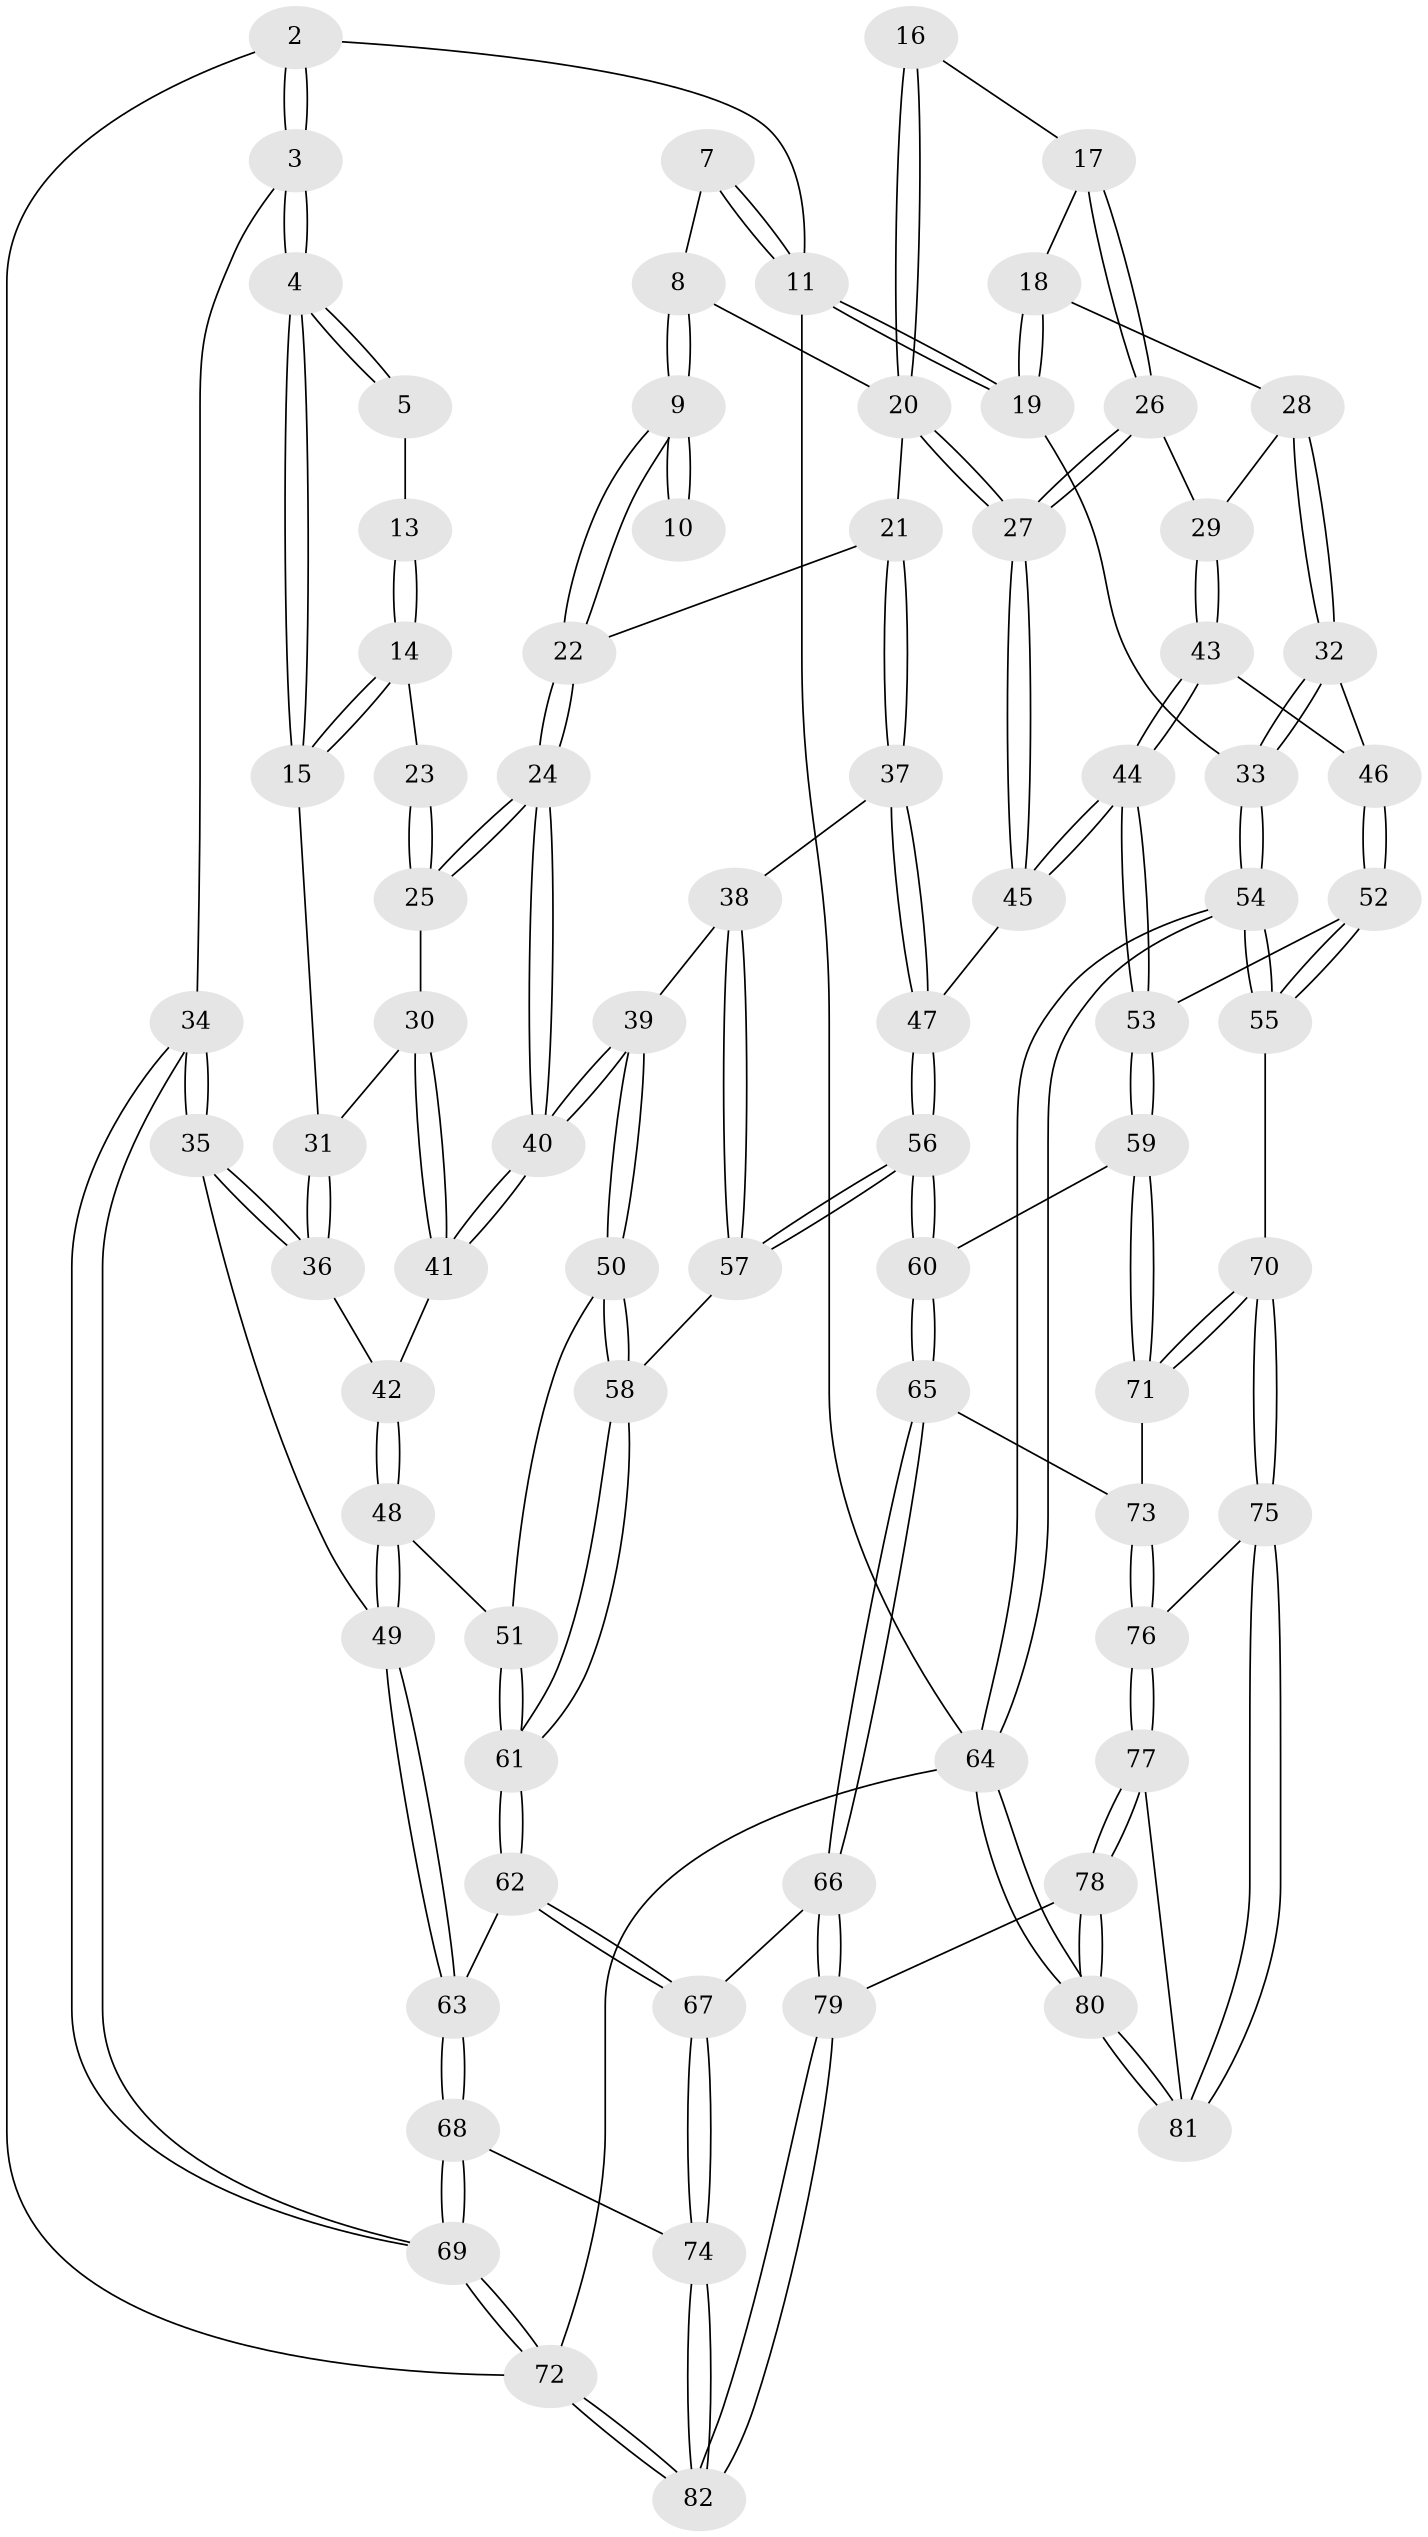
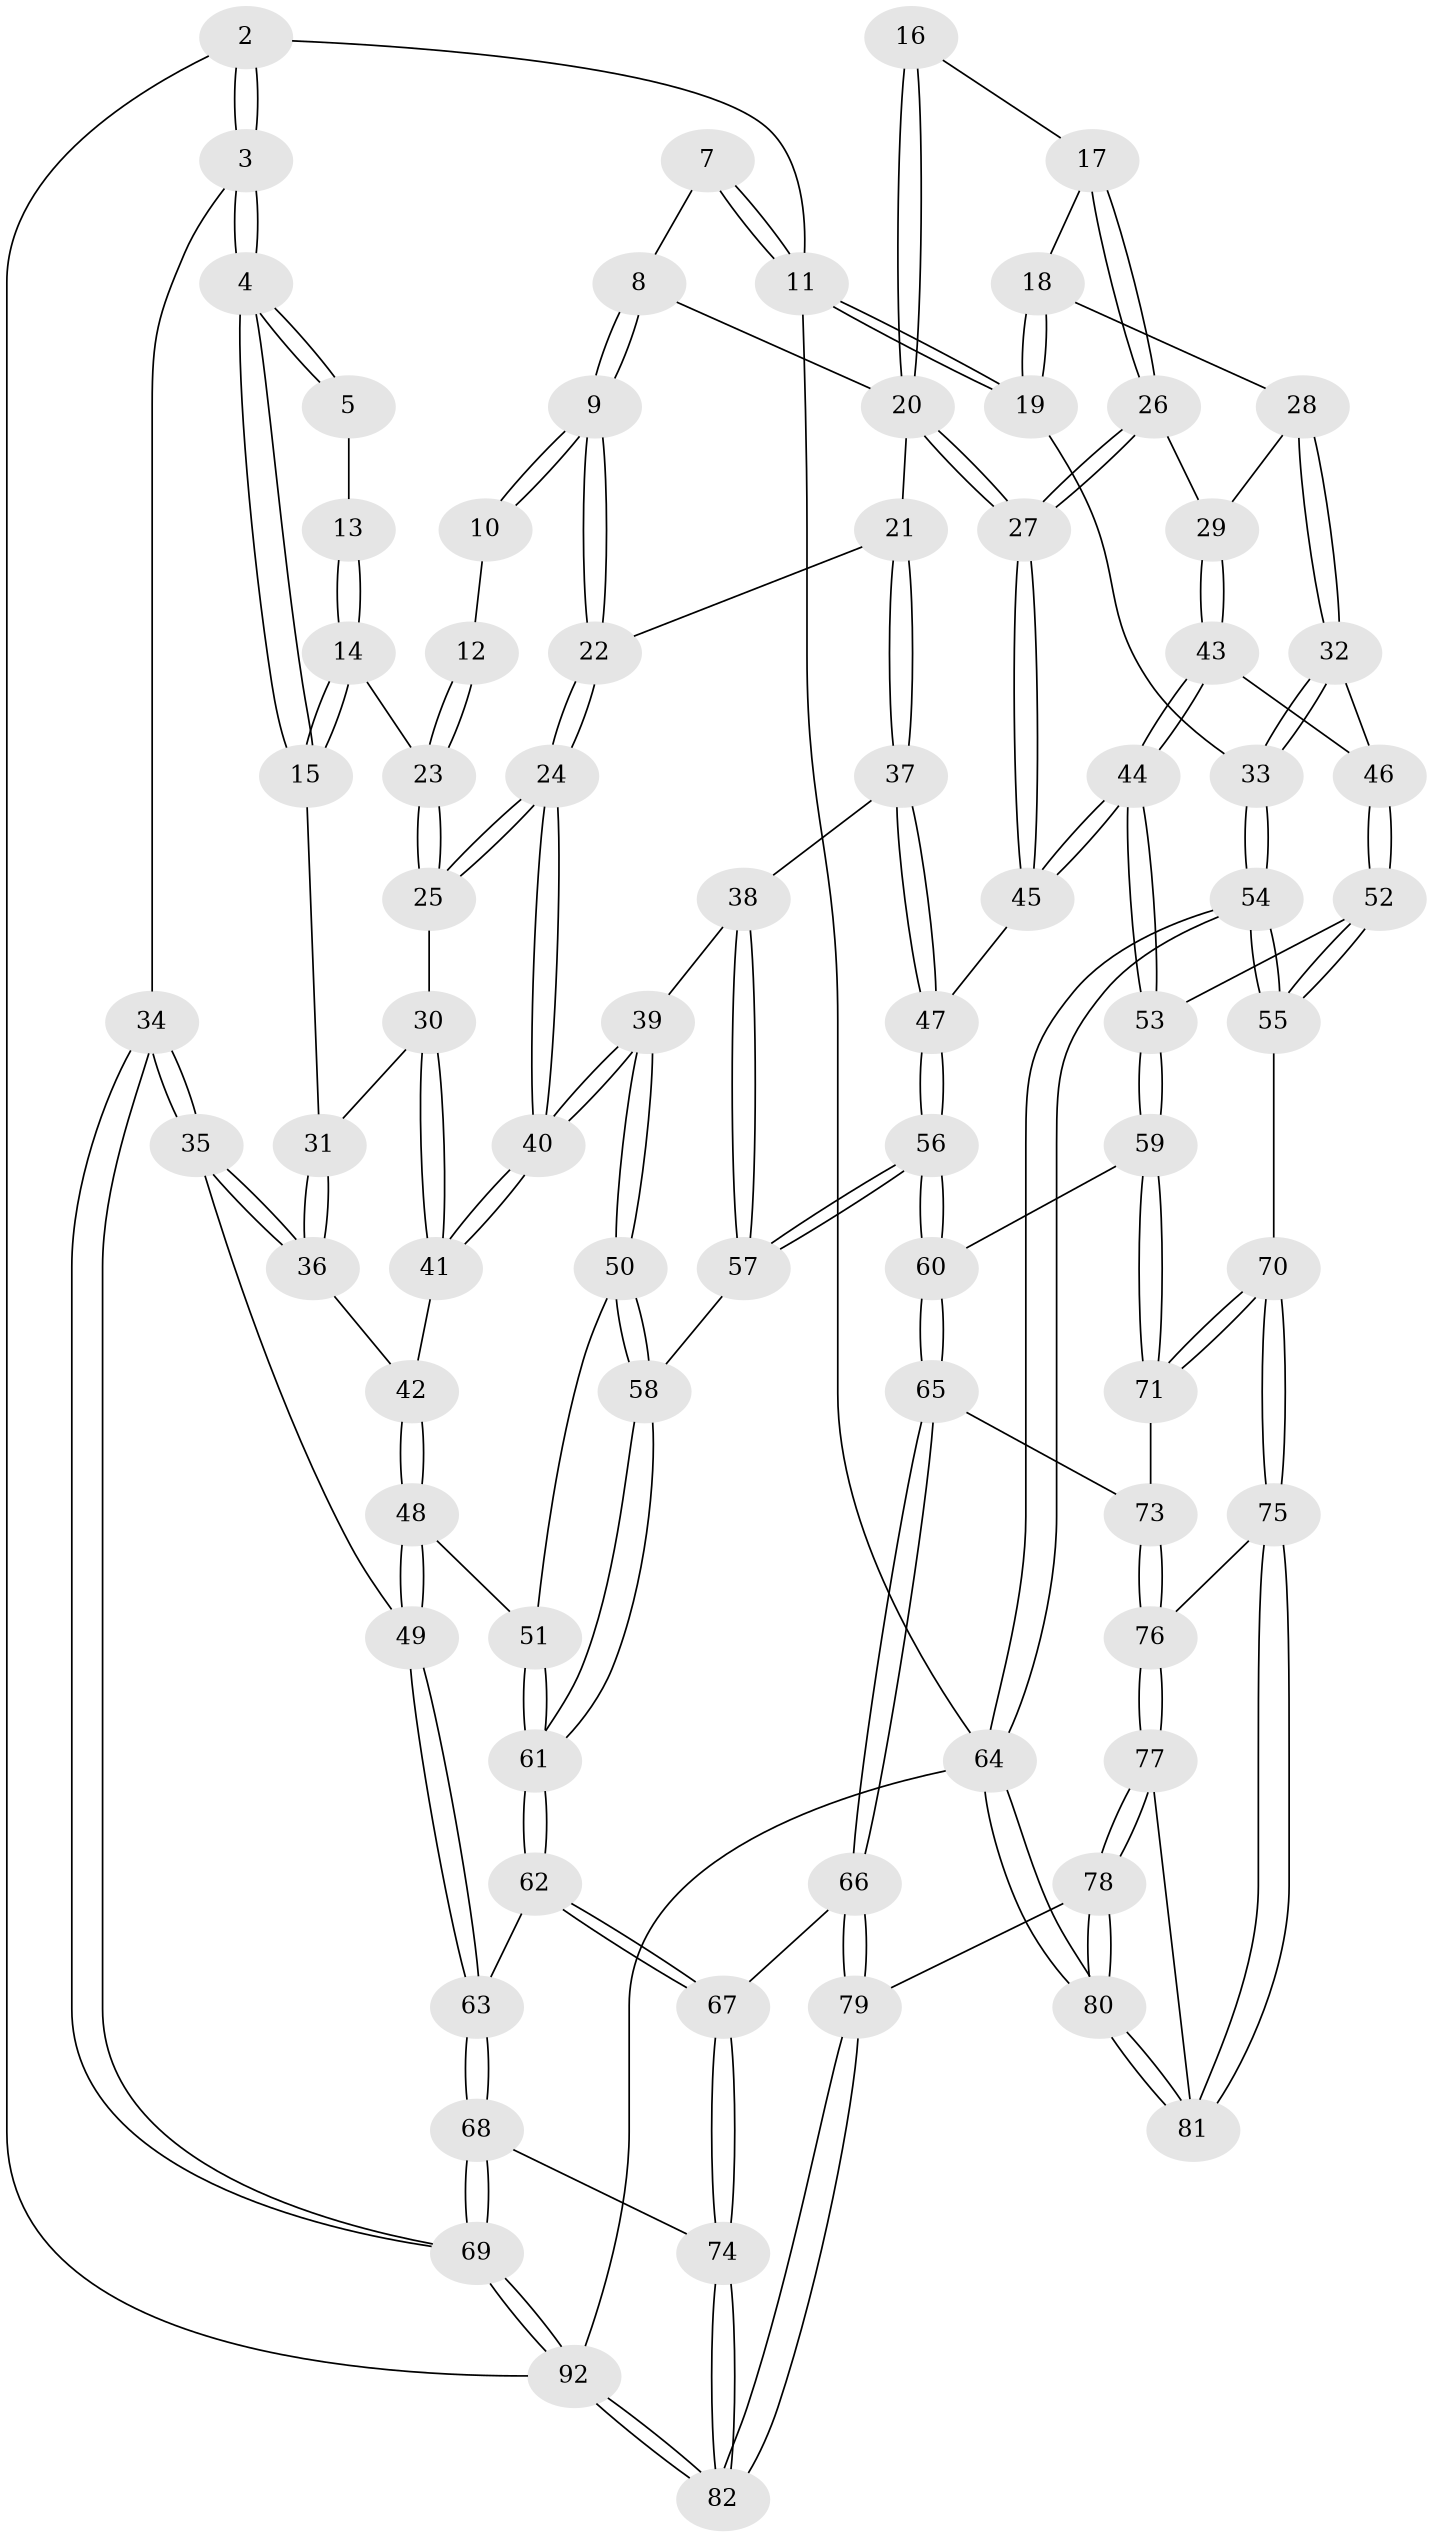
node "12": added
node "72": label "72" -> "92"
